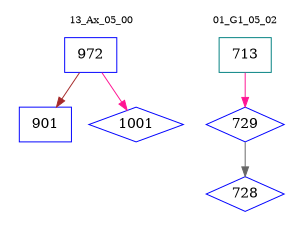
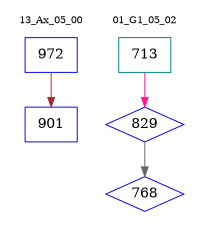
node "1001": removed
node "729": label "729" -> "829"
node "728": label "728" -> "768"
